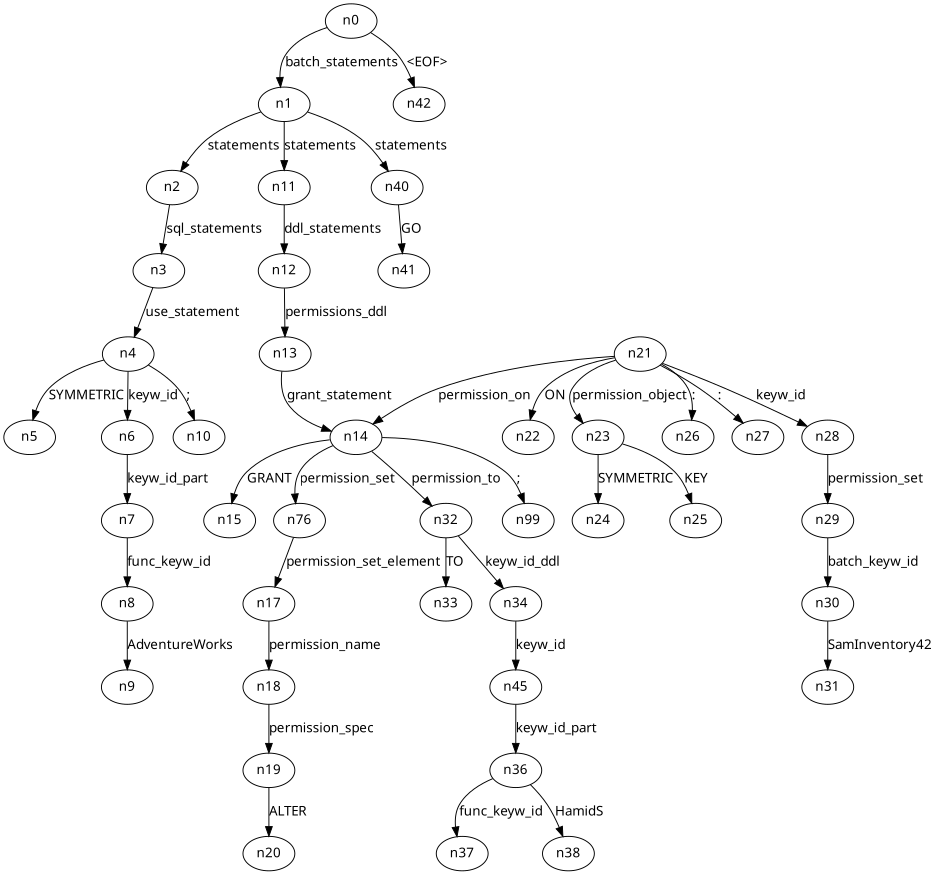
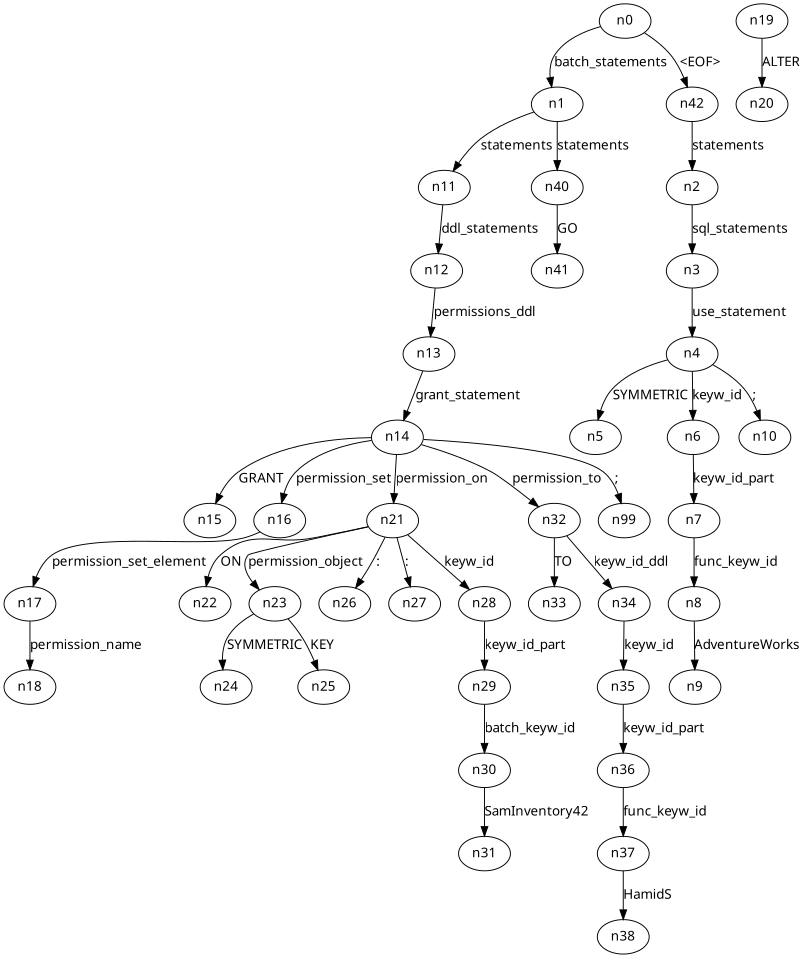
edge "n1" -> "n2": now "n42" -> "n2"
edge "n21" -> "n14": reversed
edge "n28" -> "n29": label "permission_set" -> "keyw_id_part"
node "n76": label "n76" -> "n16"
node "n45": label "n45" -> "n35"
edge "n18" -> "n19": removed, label "permission_spec"
edge "n36" -> "n38": now "n37" -> "n38"
